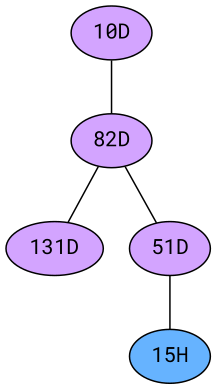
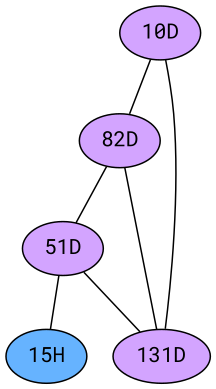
edge "10D" -- "131D": added
edge "51D" -- "131D": added
